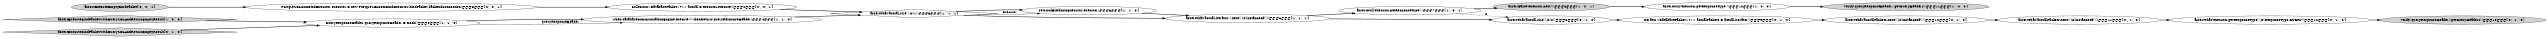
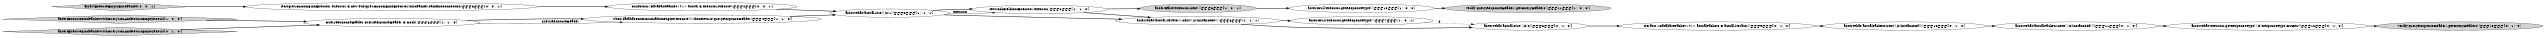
node "assertExecuteEmptyBindPacket['0', '0', '1']": shape ellipse -> diamond
edge "assertNull(executor.getResponseType())@@@7@@@['1', '0', '1']" -> "assertFalse(executor.next())@@@8@@@['1', '0', '1']": now "setMockFieldIntoExecutor(executor)@@@6@@@['1', '1', '0']" -> "assertFalse(executor.next())@@@8@@@['1', '0', '1']"
node "assertThat(actual.size(),is(1))@@@5@@@['1', '1', '1']": shape diamond -> ellipse
